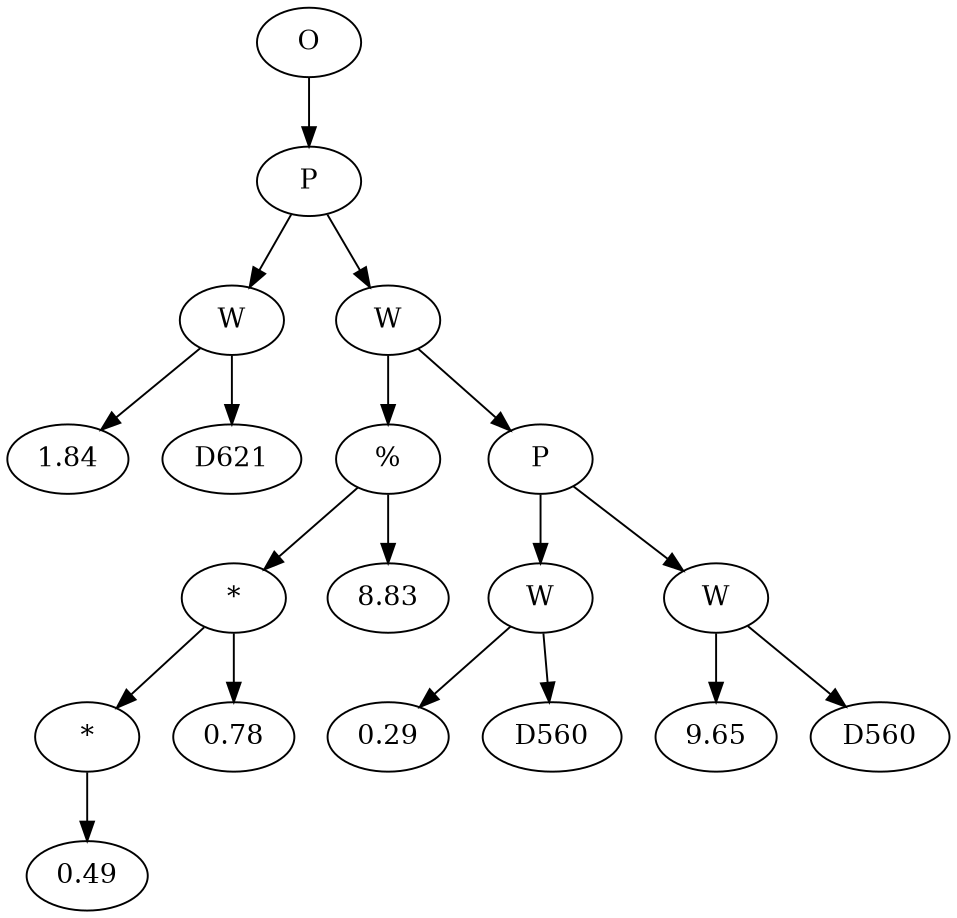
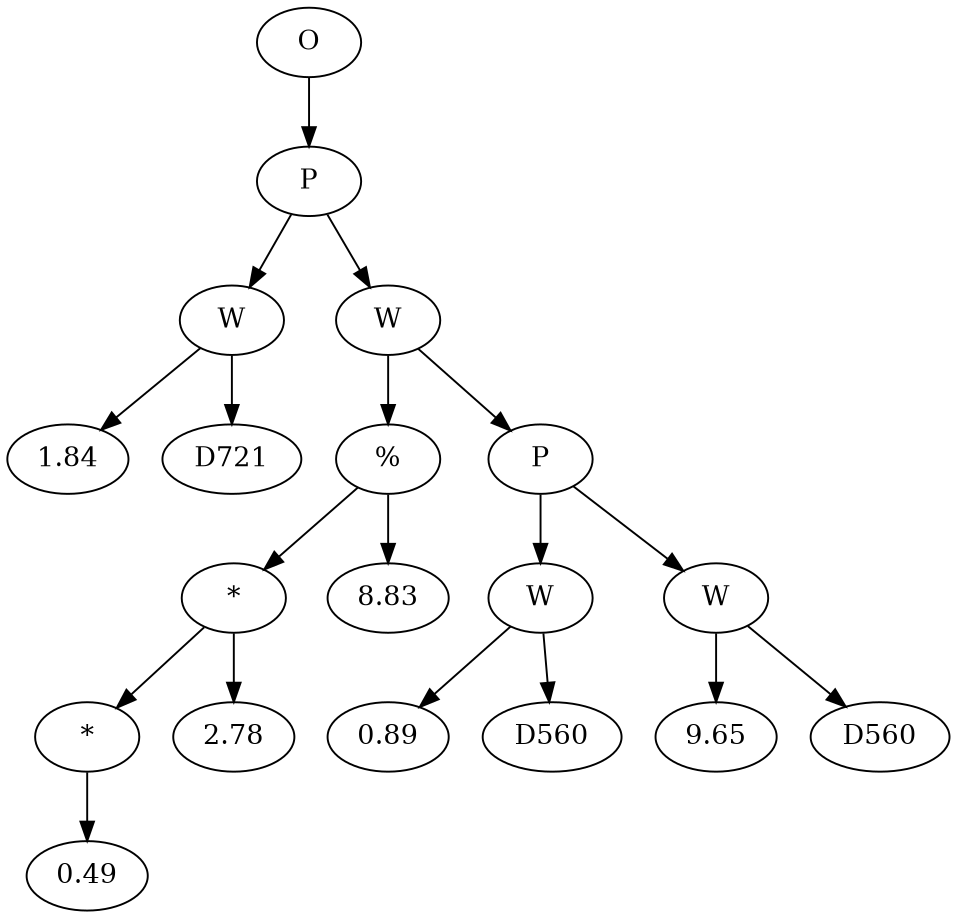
node "D621": label "D621" -> "D721"
node "0.78": label "0.78" -> "2.78"
node "0.29": label "0.29" -> "0.89"
